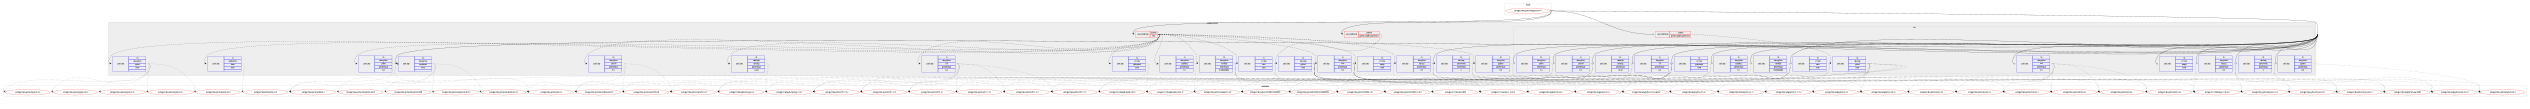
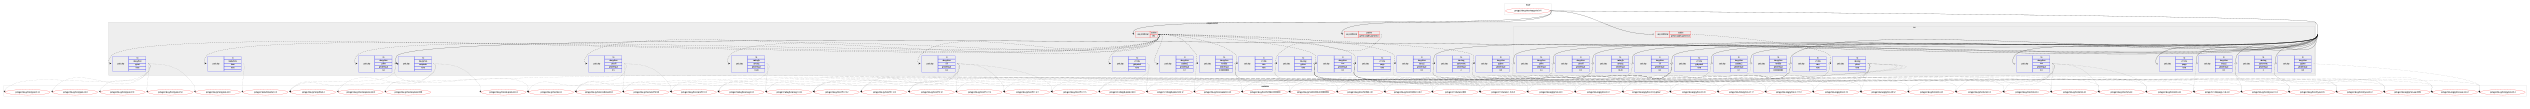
node "portage://dev-python/setuptools-40.6.3": removed
